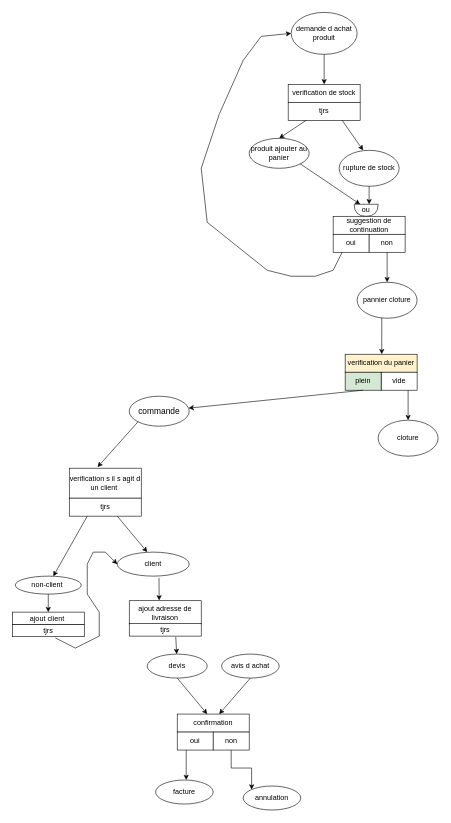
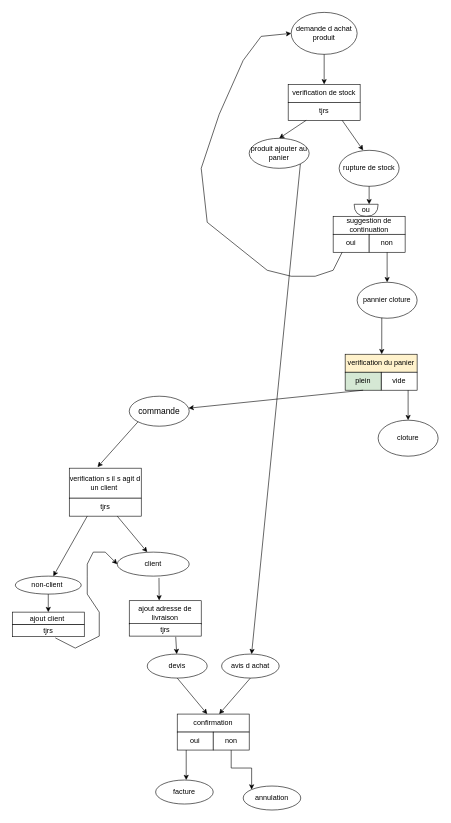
edge "produit ajouter au panier" -> "ou": now "produit ajouter au panier" -> "avis d achat"
